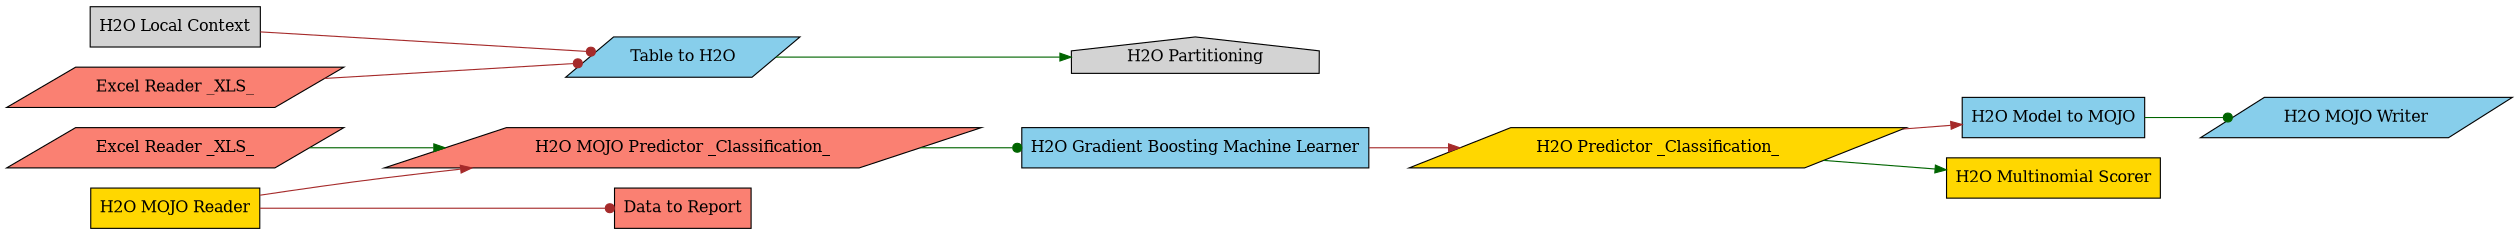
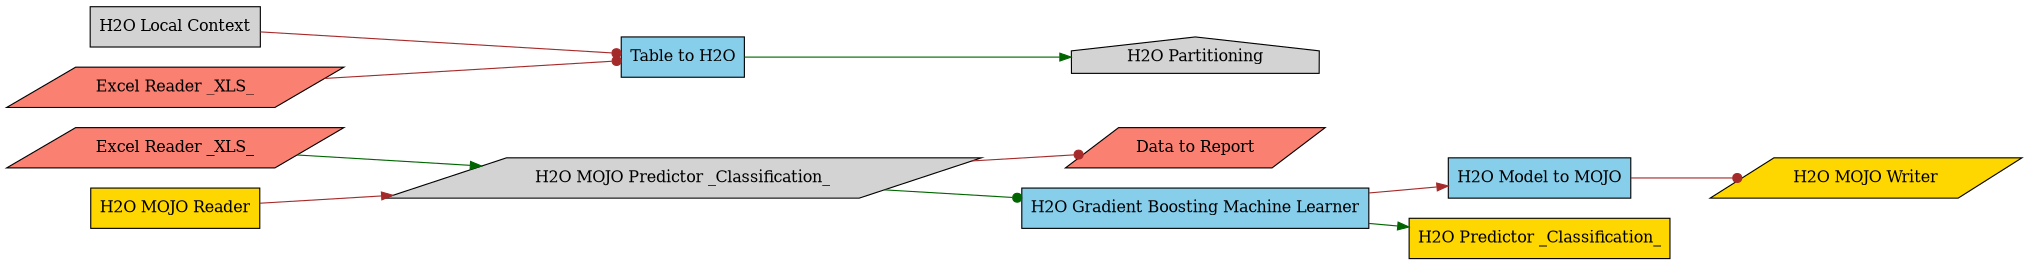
node "Table to H2O": shape parallelogram -> box
edge "H2O Model to MOJO" -> "H2O MOJO Writer": color darkgreen -> brown
node "H2O MOJO Writer": fillcolor skyblue -> gold
edge "H2O Predictor _Classification_" -> "H2O Model to MOJO": now "H2O Gradient Boosting Machine Learner" -> "H2O Model to MOJO"
node "H2O MOJO Predictor _Classification_": fillcolor salmon -> lightgrey
edge "H2O Gradient Boosting Machine Learner" -> "H2O Predictor _Classification_": color brown -> darkgreen
node "H2O Predictor _Classification_": shape parallelogram -> box
node "H2O Multinomial Scorer": removed
edge "H2O MOJO Reader" -> "Data to Report": now "H2O MOJO Predictor _Classification_" -> "Data to Report"
node "Data to Report": shape box -> parallelogram
